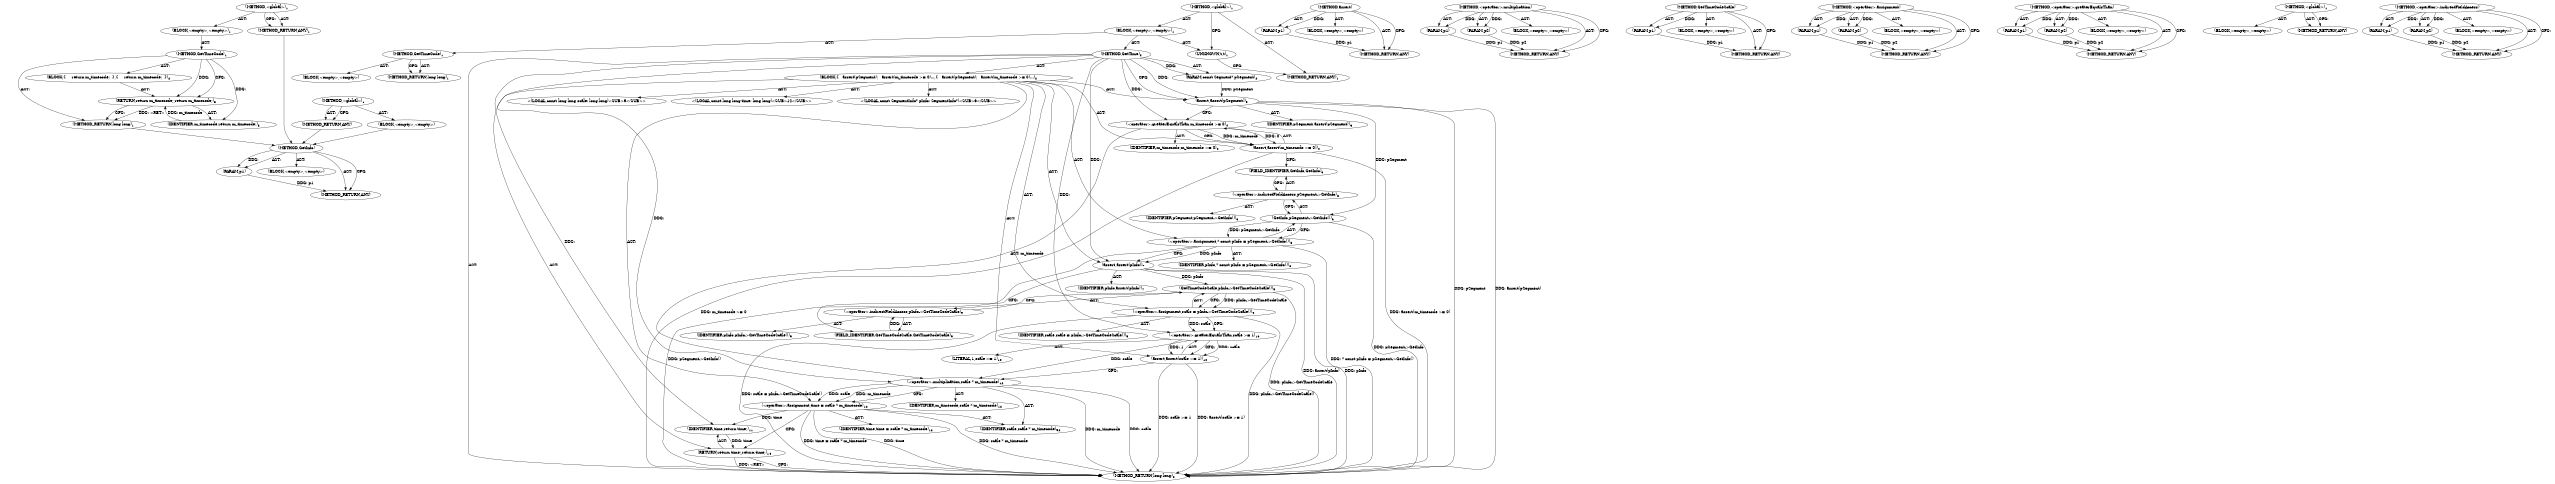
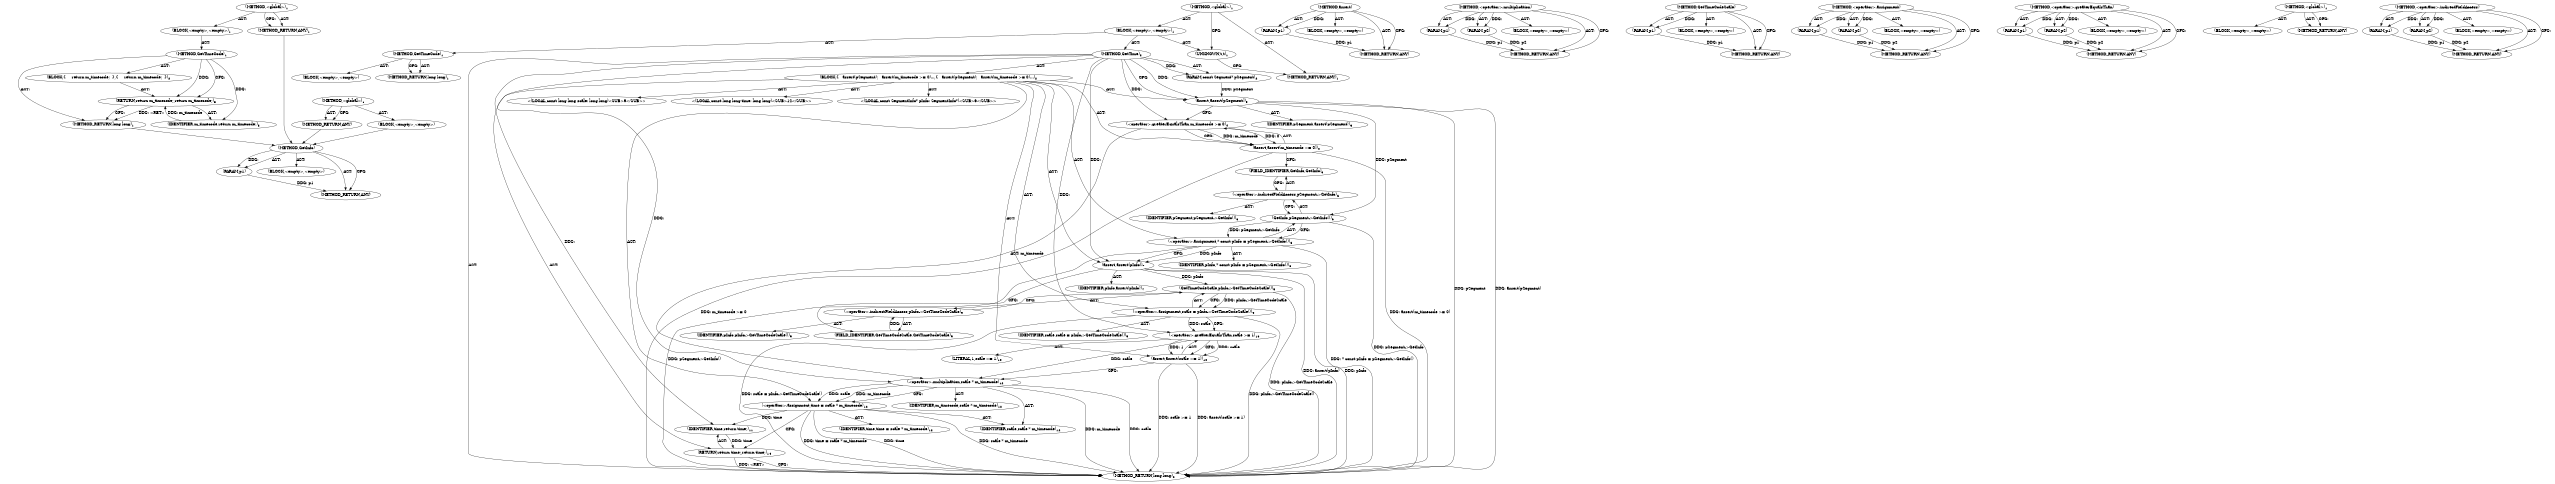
node "(IDENTIFIER,m_timecode,m_timecode >= 0)": removed
node "(IDENTIFIER,scale,scale * m_timecode)": text "92" -> "12"
